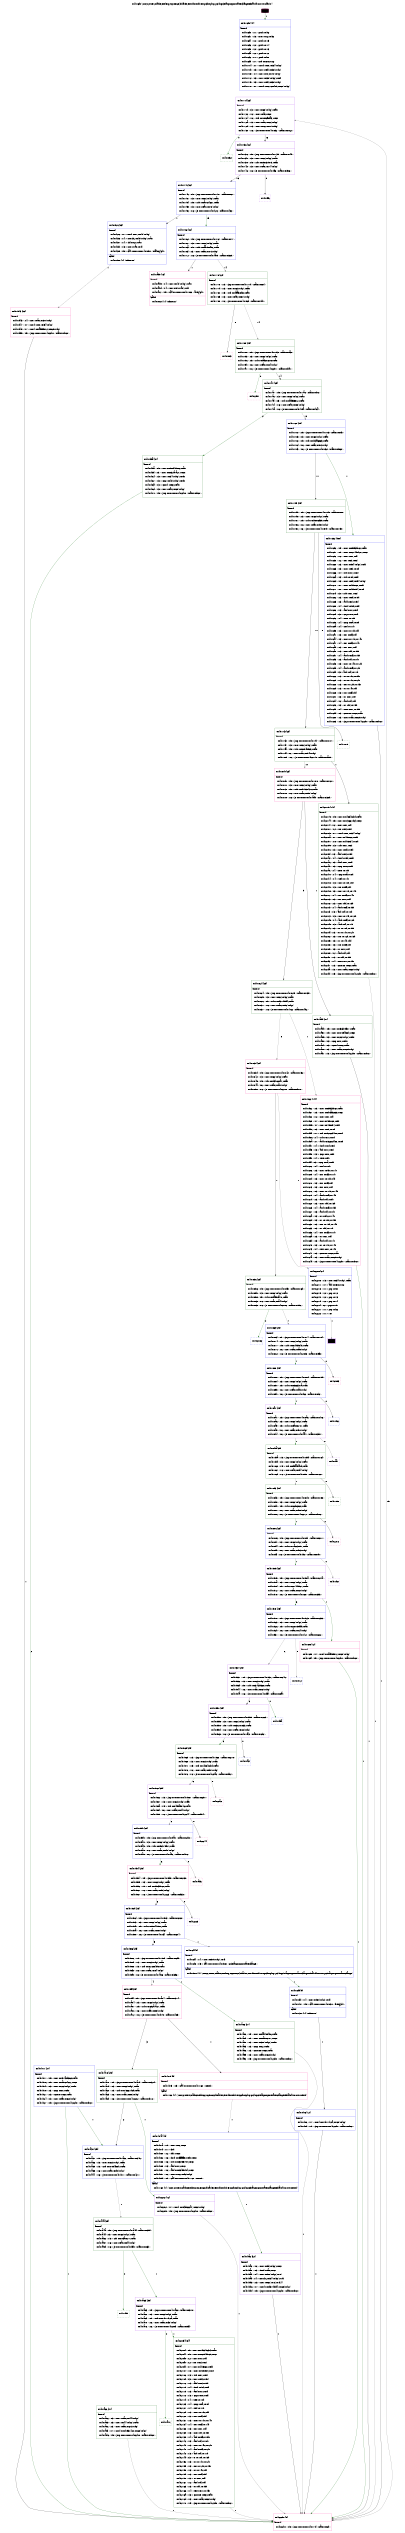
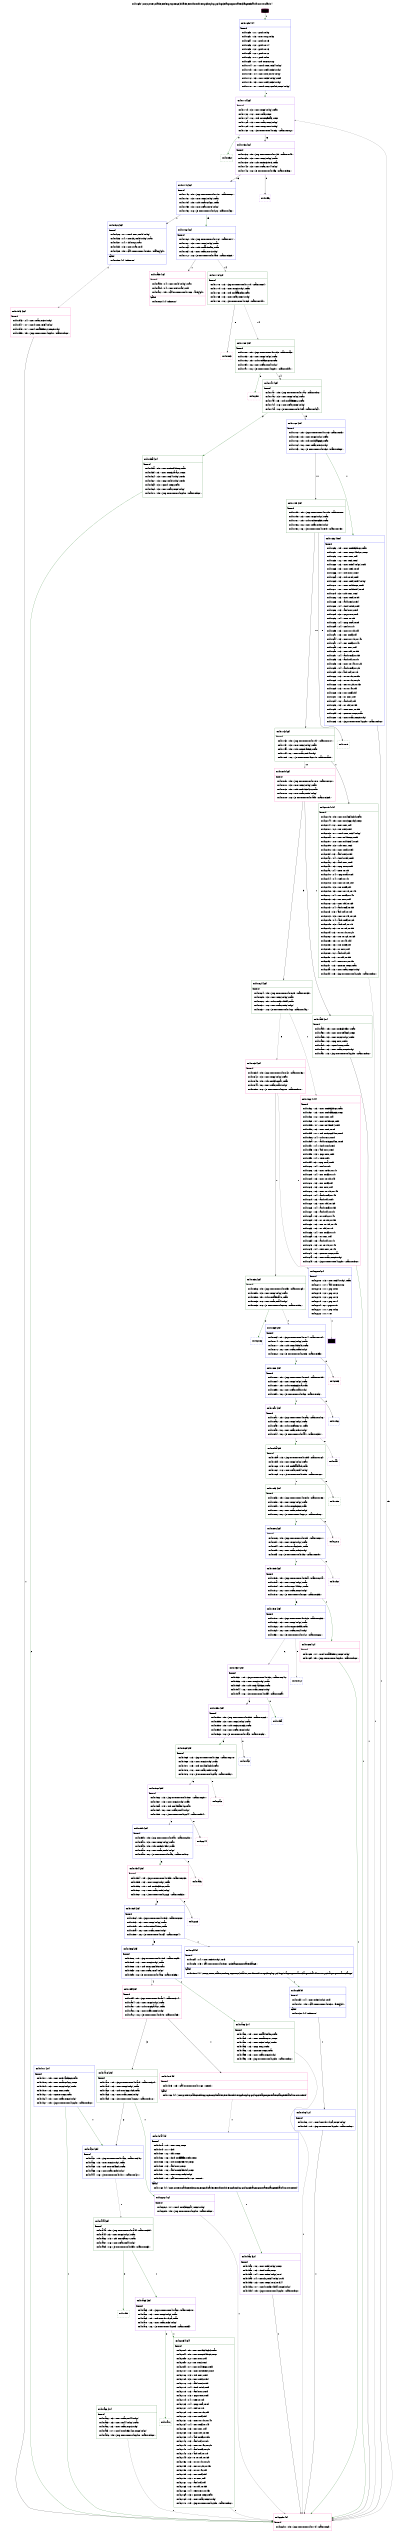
edge "0x4016f0 [47]" -> "0x40171f [23]": added, label "1"
